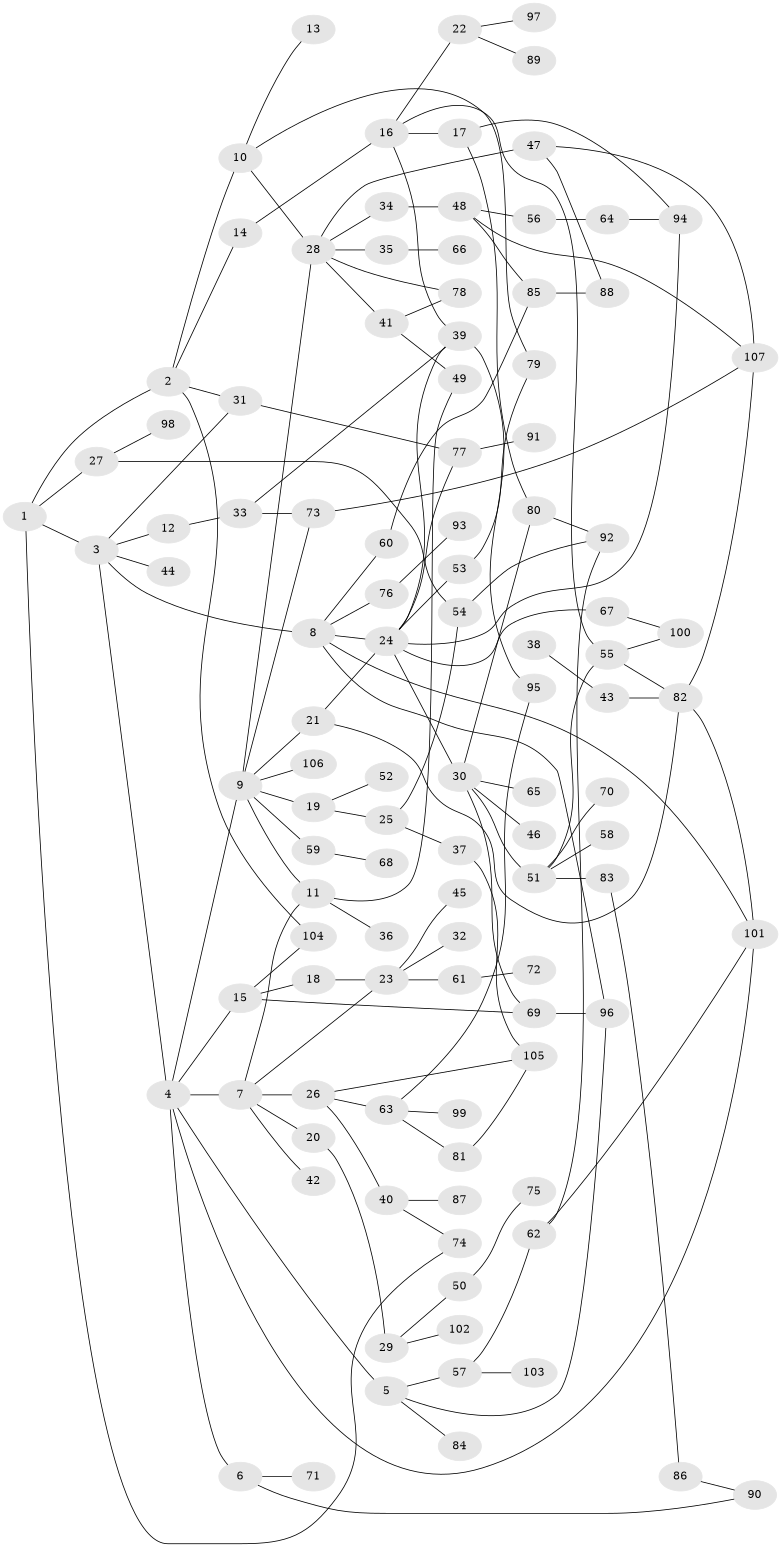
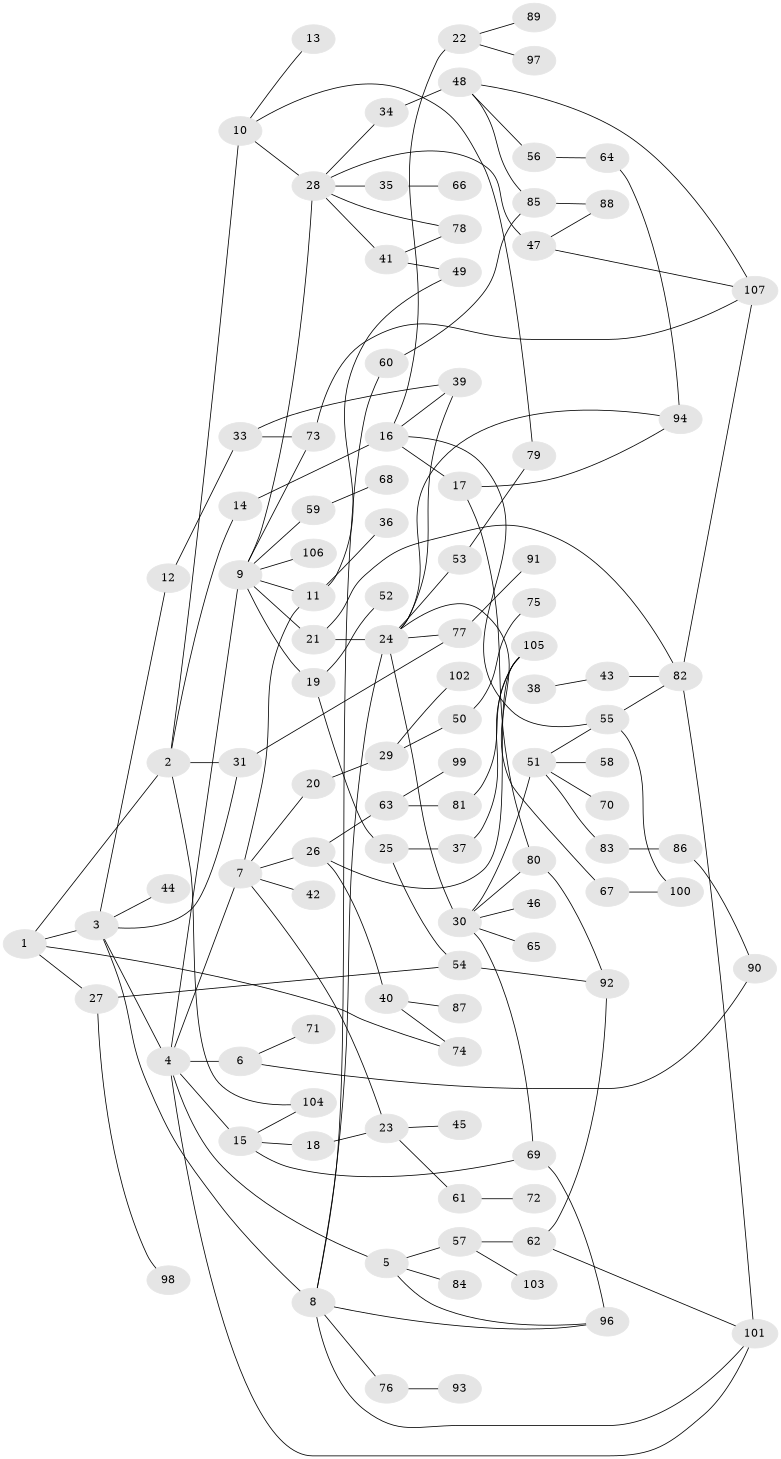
node "95": removed
node "32": removed
